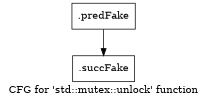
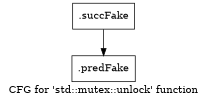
edge ".predFake" -> ".succFake": reversed
